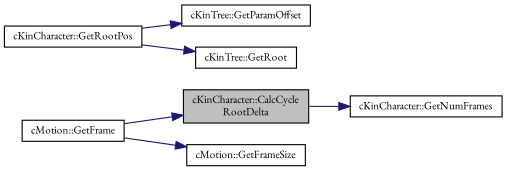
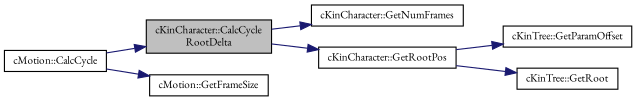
edge "cKinCharacter::CalcCycle RootDelta" -> "cKinCharacter::GetRootPos": added
node "cMotion::GetFrame": label "cMotion::GetFrame" -> "cMotion::CalcCycle"
